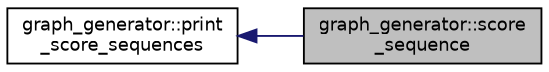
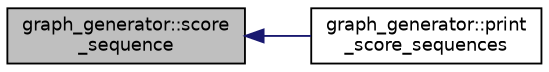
edge "graph_generator::score _sequence" -> "graph_generator::print _score_sequences": reversed
